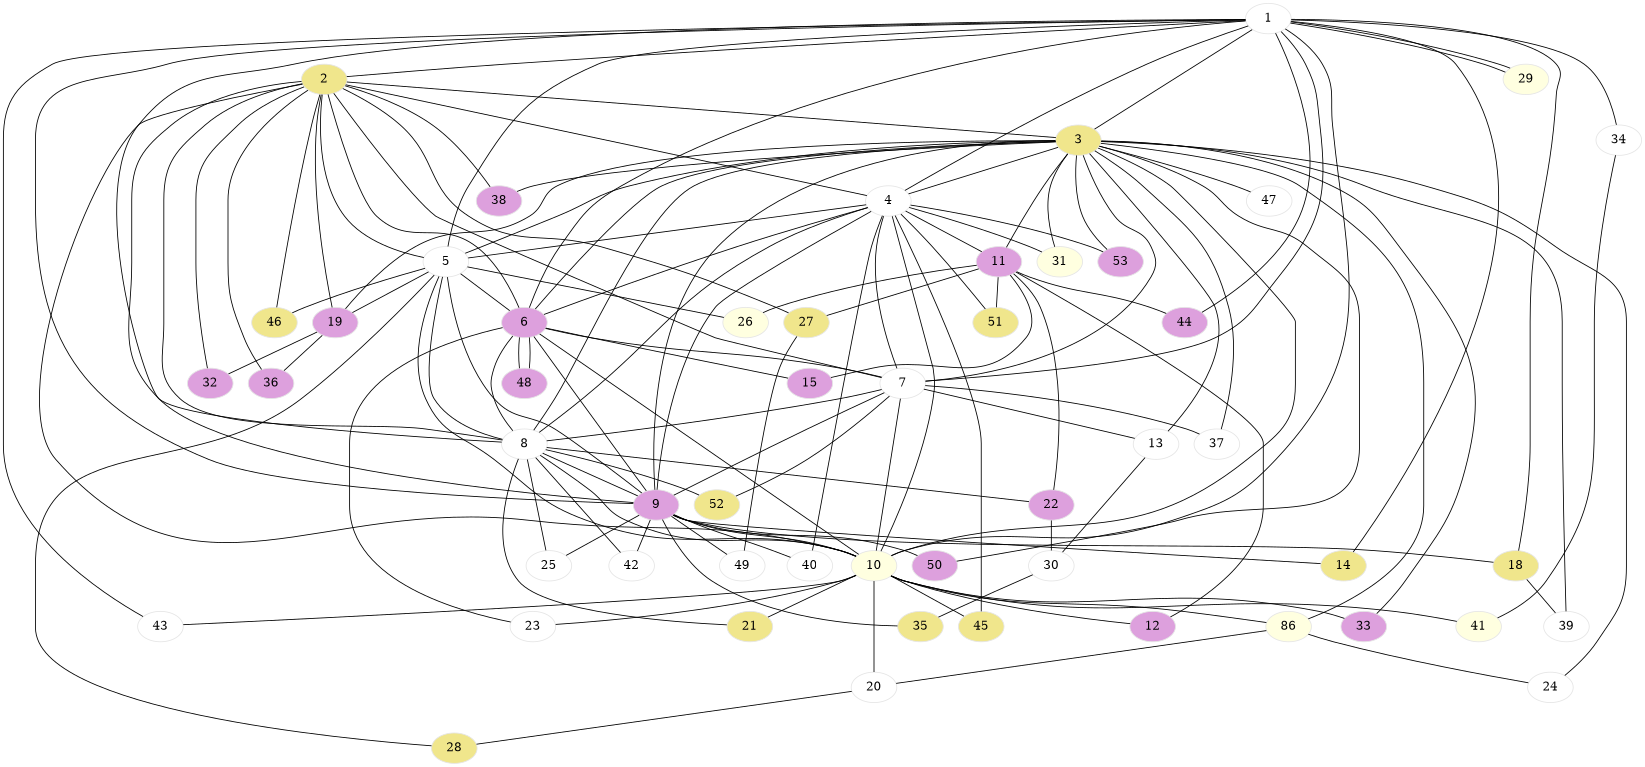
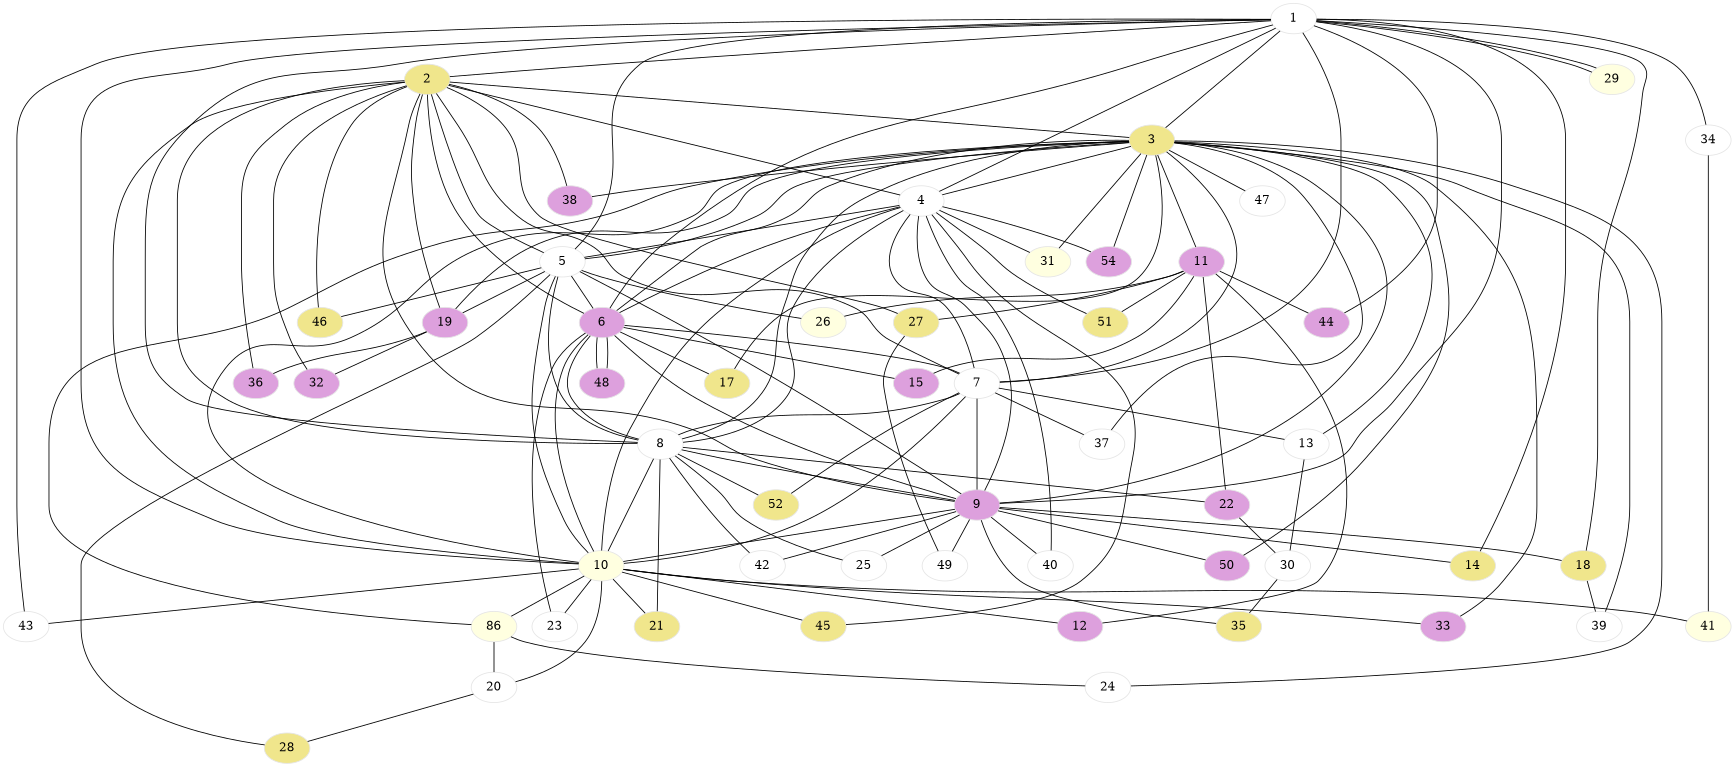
edge "4" -- "11": removed
node "53": label "53" -> "54"
node "17": added
